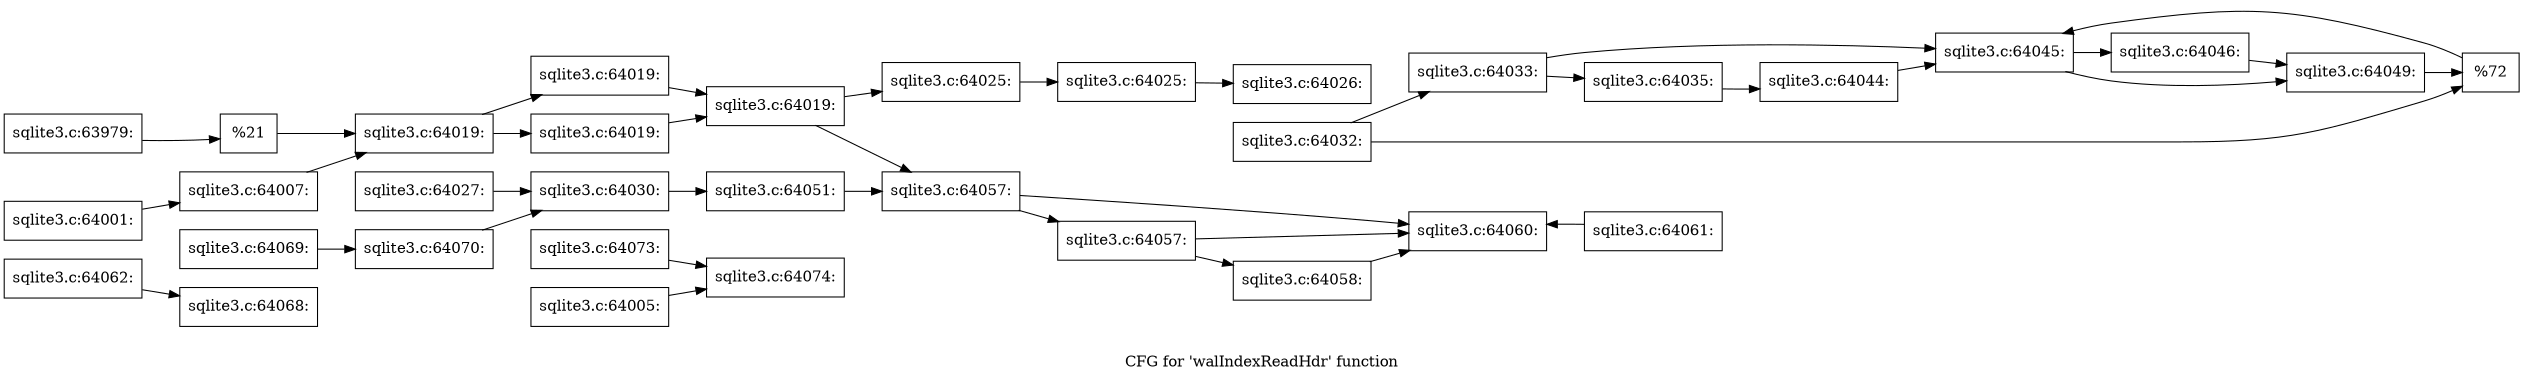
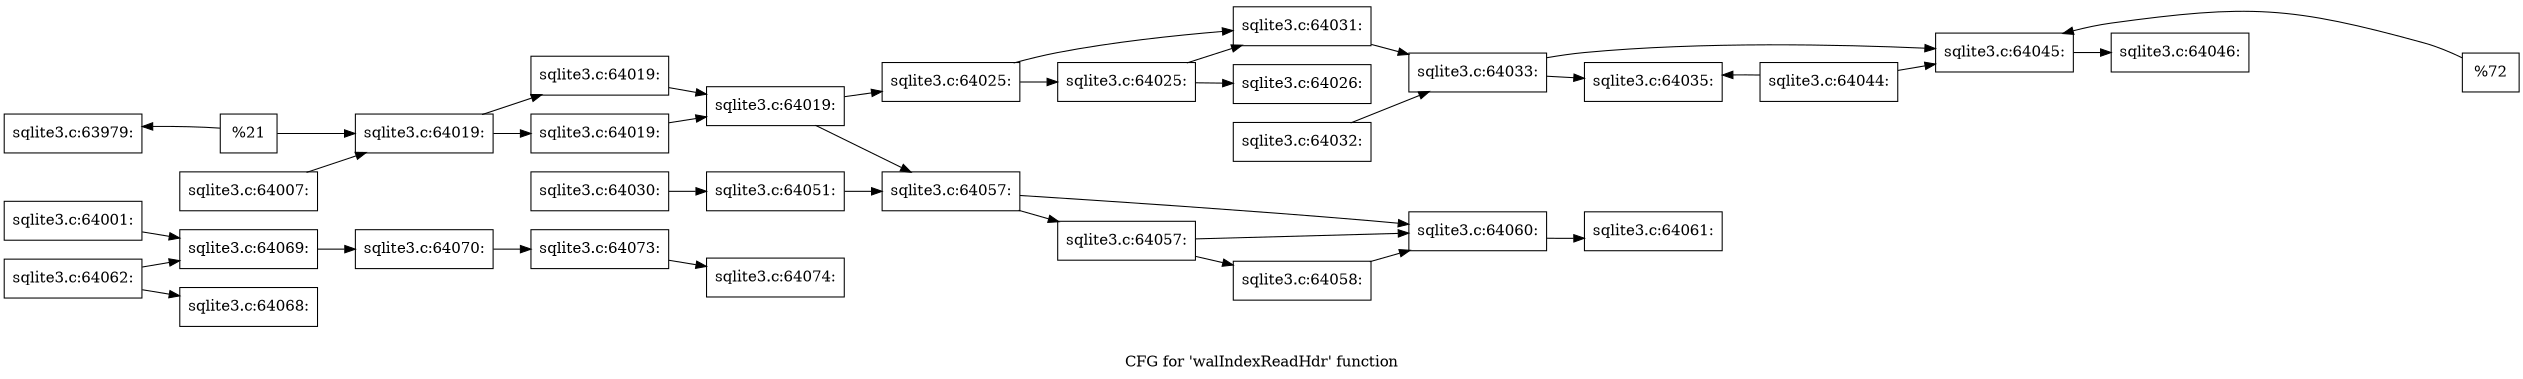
node "sqlite3.c:64031:": added
node "sqlite3.c:64049:": removed
edge "sqlite3.c:64035:" -> "sqlite3.c:64044:": reversed
edge "sqlite3.c:63979:" -> "%21": reversed
edge "sqlite3.c:64032:" -> "%72": removed
node "sqlite3.c:64027:": removed
edge "sqlite3.c:64001:" -> "sqlite3.c:64007:": now "sqlite3.c:64001:" -> "sqlite3.c:64069:"
edge "sqlite3.c:64070:" -> "sqlite3.c:64030:": now "sqlite3.c:64070:" -> "sqlite3.c:64073:"
edge "sqlite3.c:64061:" -> "sqlite3.c:64060:": reversed
edge "sqlite3.c:64062:" -> "sqlite3.c:64069:": added
node "sqlite3.c:64005:": removed
